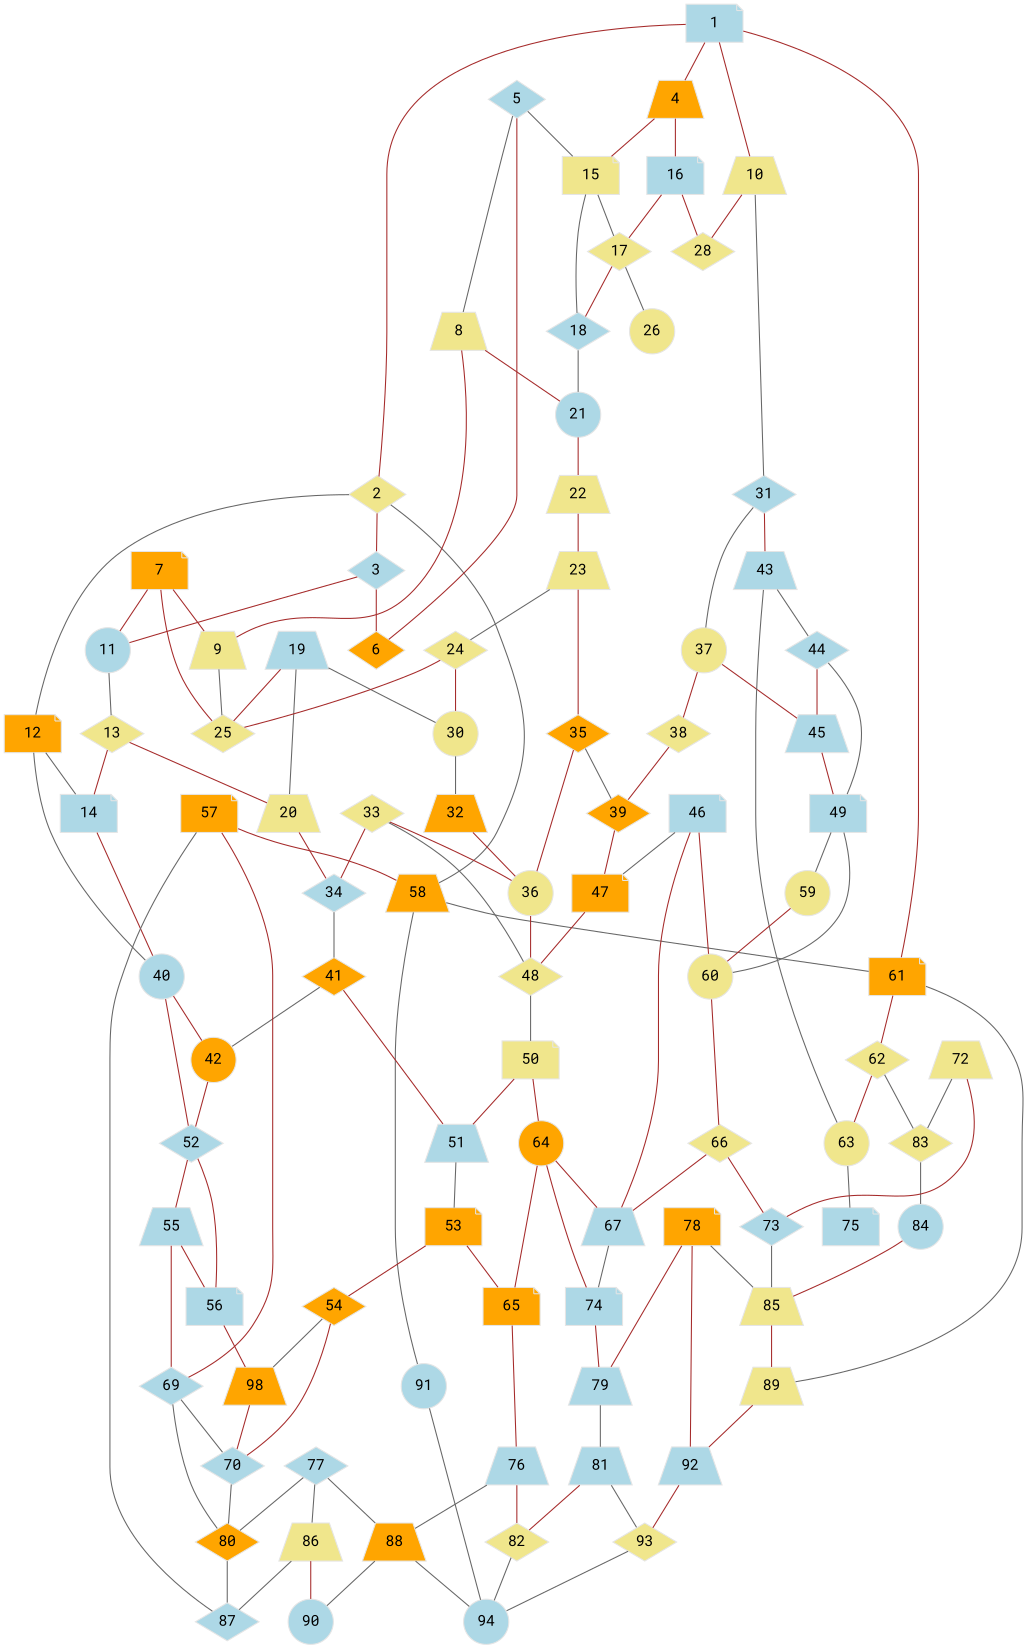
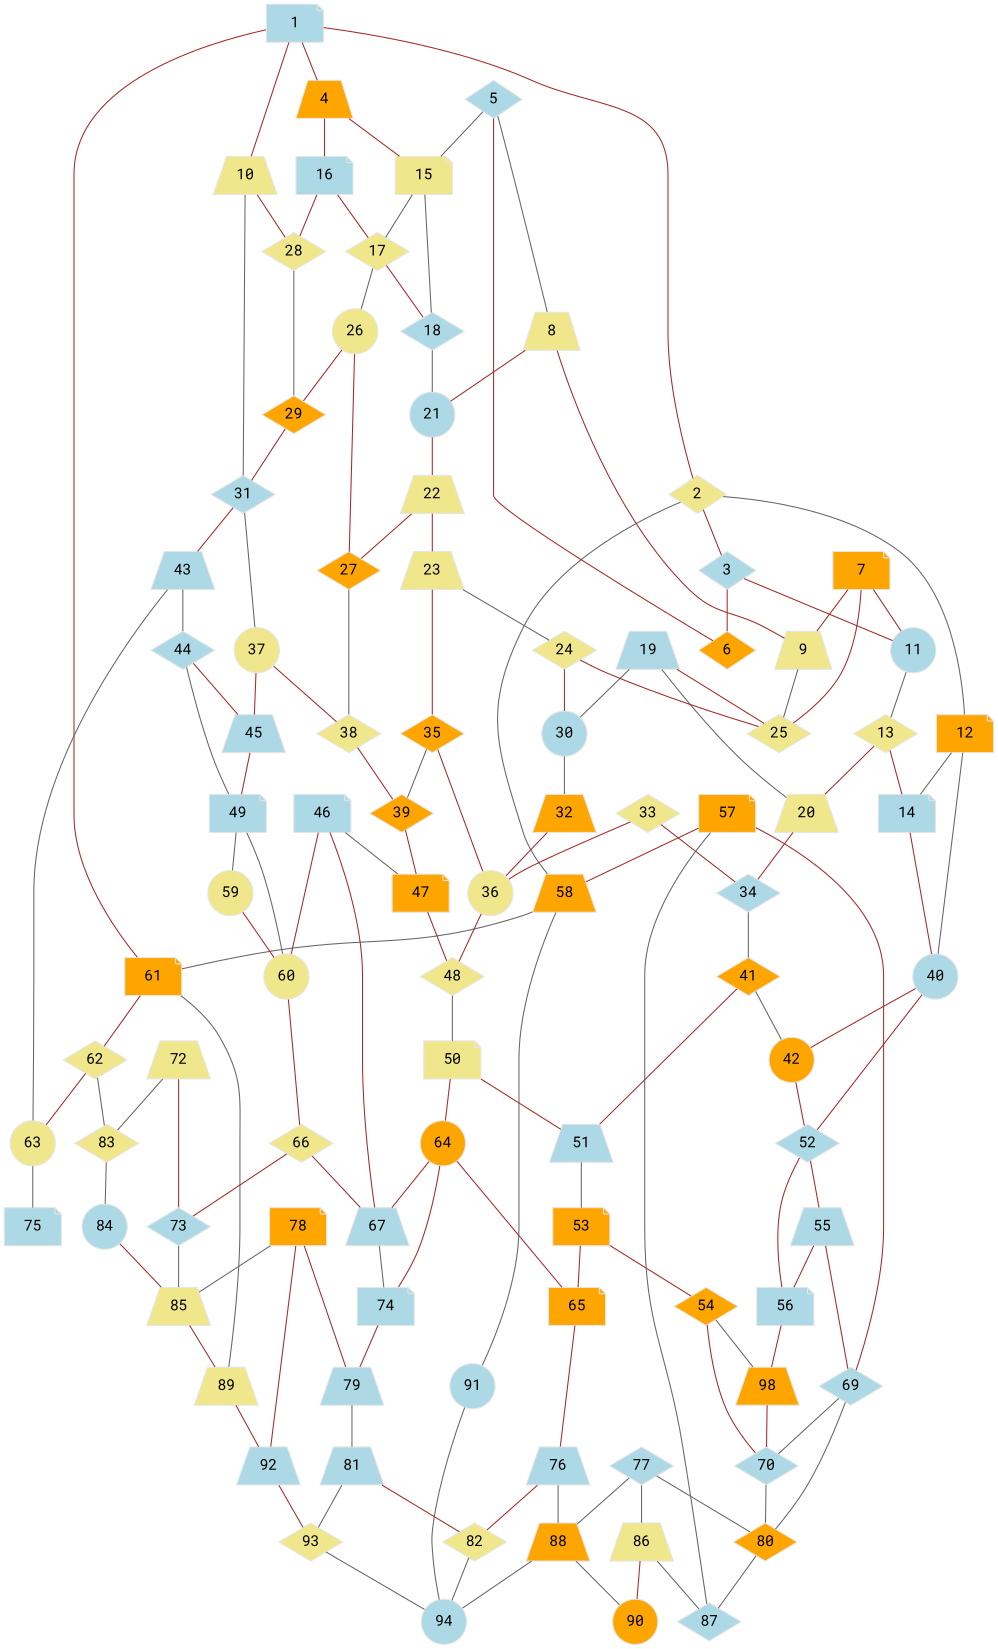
node "29": added
node "27": added
node "30": fillcolor khaki -> lightblue
edge "33" -- "48": removed
node "90": fillcolor lightblue -> orange
